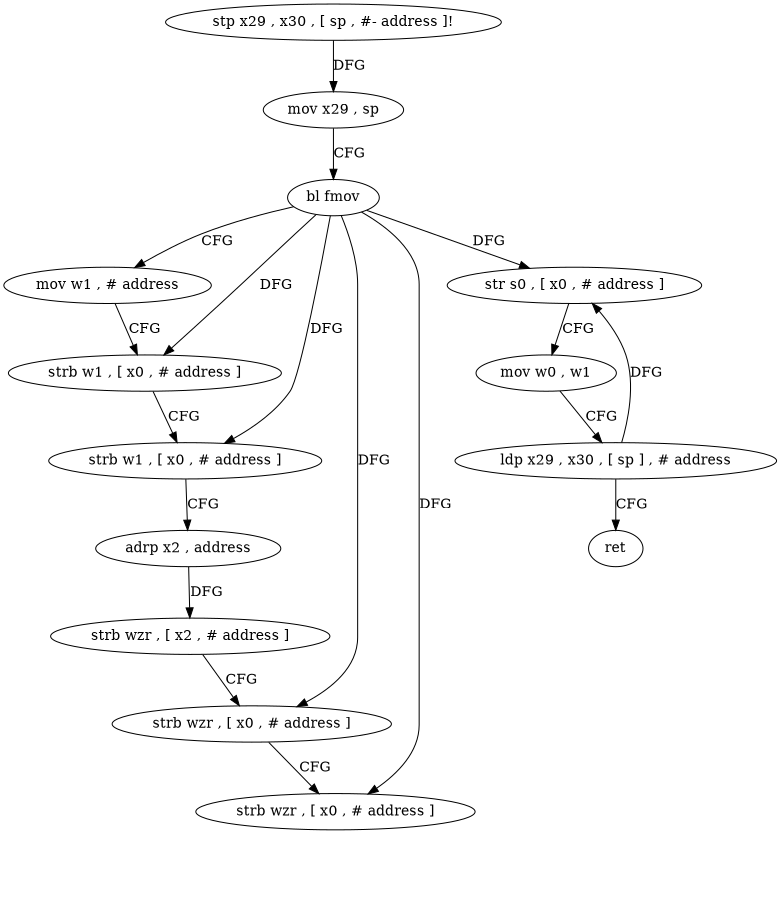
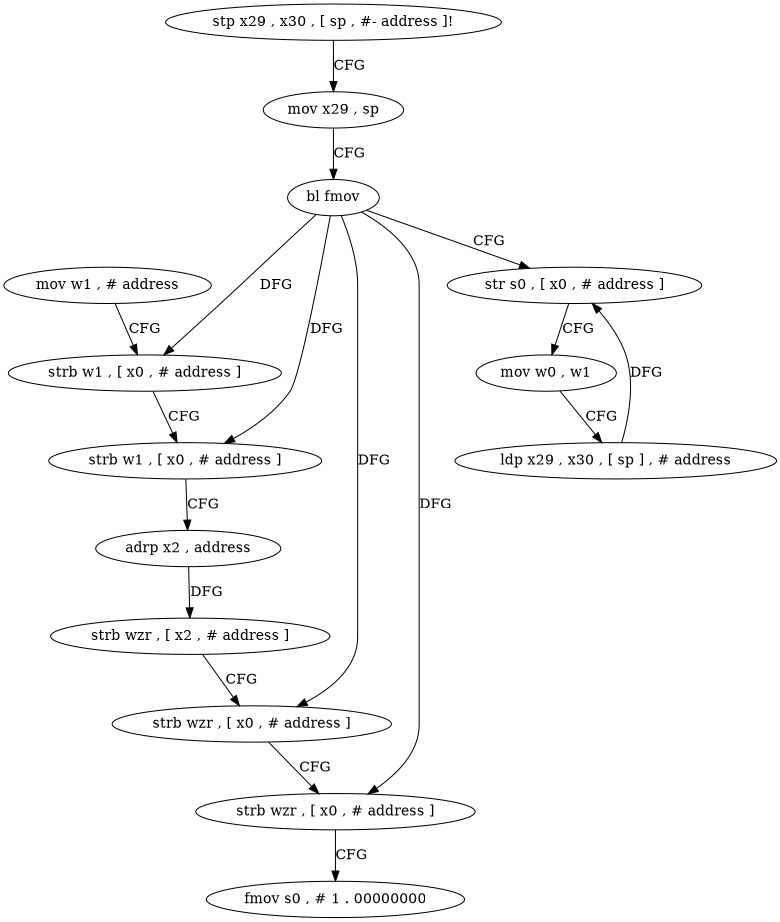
edge "stp x29 , x30 , [ sp , #- address ]!" -> "mov x29 , sp": label "DFG" -> "CFG"
edge "bl fmov" -> "mov w1 , # address": removed, label "CFG"
edge "bl fmov" -> "str s0 , [ x0 , # address ]": label "DFG" -> "CFG"
node "ret": removed
node "fmov s0 , # 1 . 00000000": added
